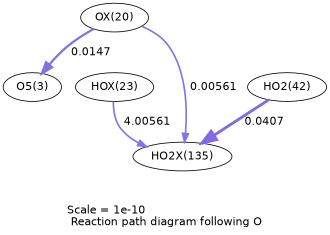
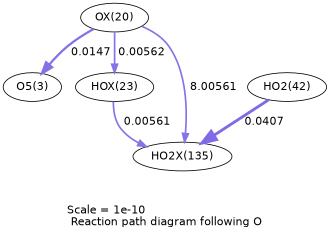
edge "OX(20)" -> "HOX(23)": added, label "0.00562"
edge "OX(20)" -> "HO2X(135)": label " 0.00561" -> " 8.00561"
edge "HOX(23)" -> "HO2X(135)": label " 4.00561" -> " 0.00561"
